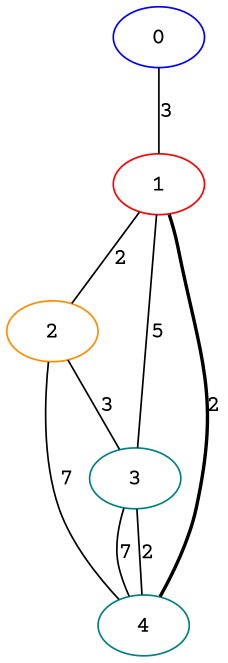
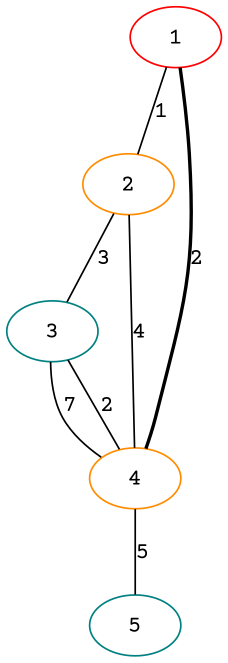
node "0": removed
edge "1" -- "2": label "2" -> "1"
edge "1" -- "3": removed, label "5"
edge "2" -- "4": label "7" -> "4"
node "5": added
node "4": color teal -> darkorange
